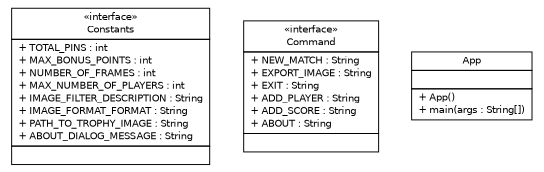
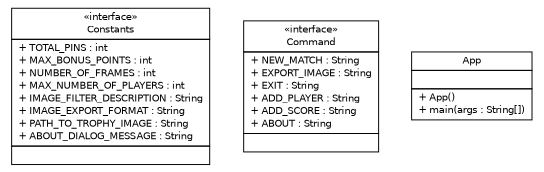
node "Constants": text "+ IMAGE_FORMAT_FORMAT : String" -> "+ IMAGE_EXPORT_FORMAT : String"
